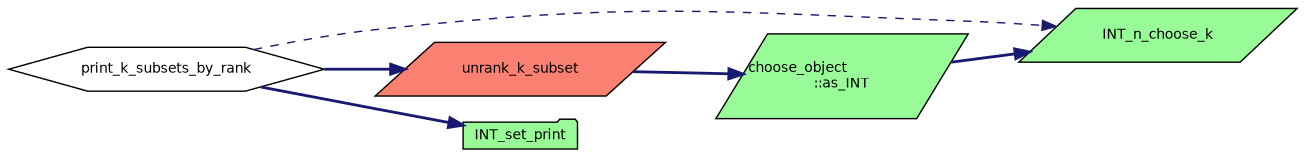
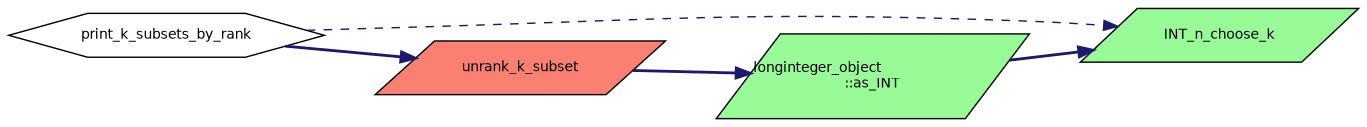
node "choose_object ::as_INT": label "choose_object ::as_INT" -> "longinteger_object ::as_INT"
node "INT_set_print": removed
